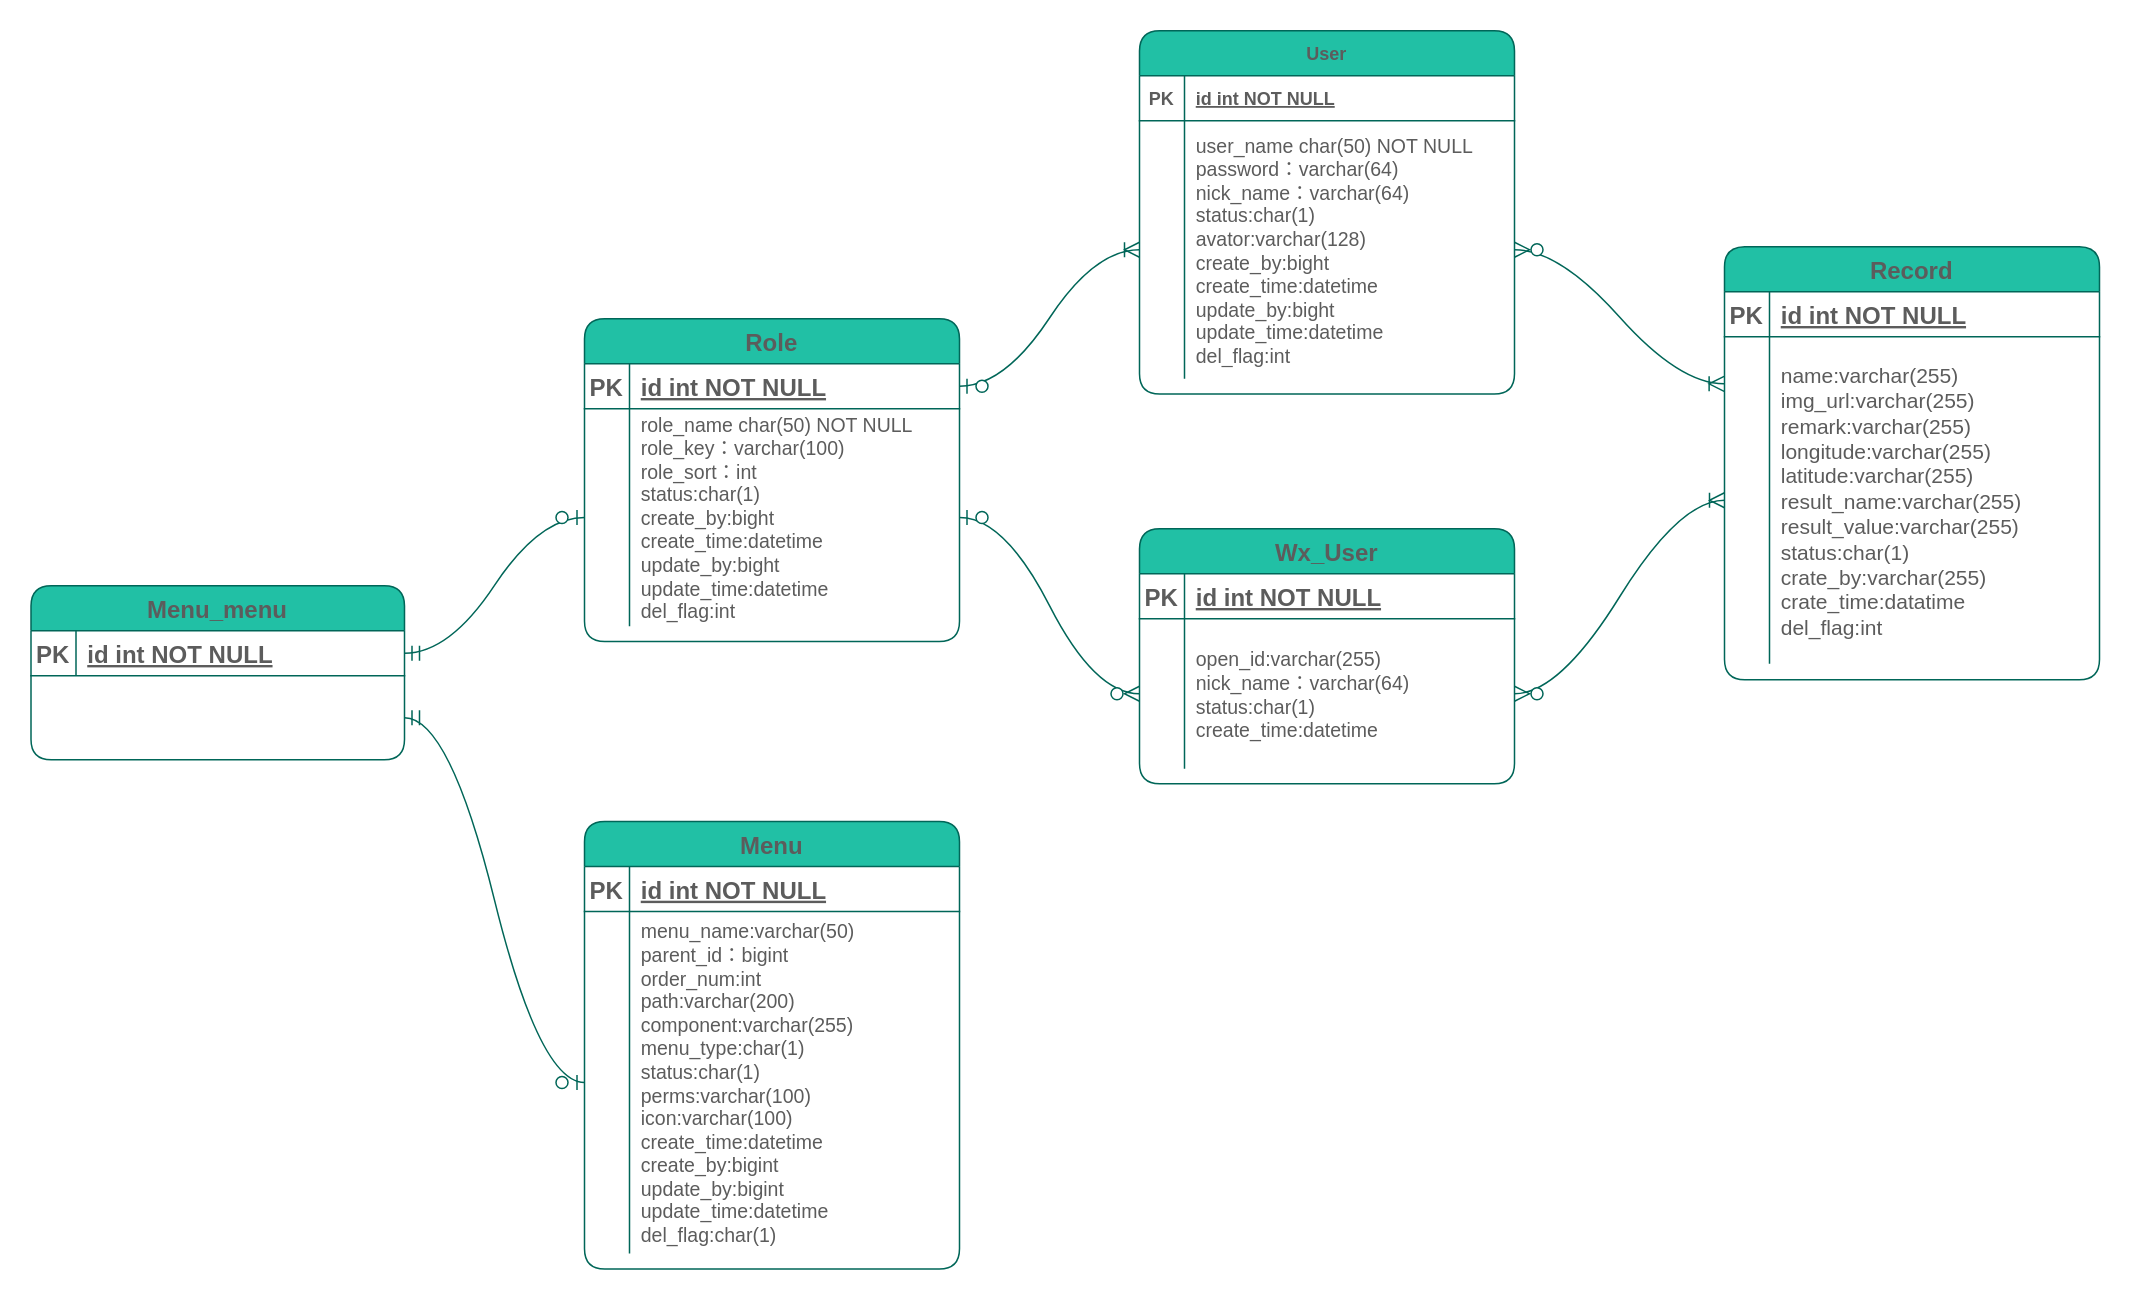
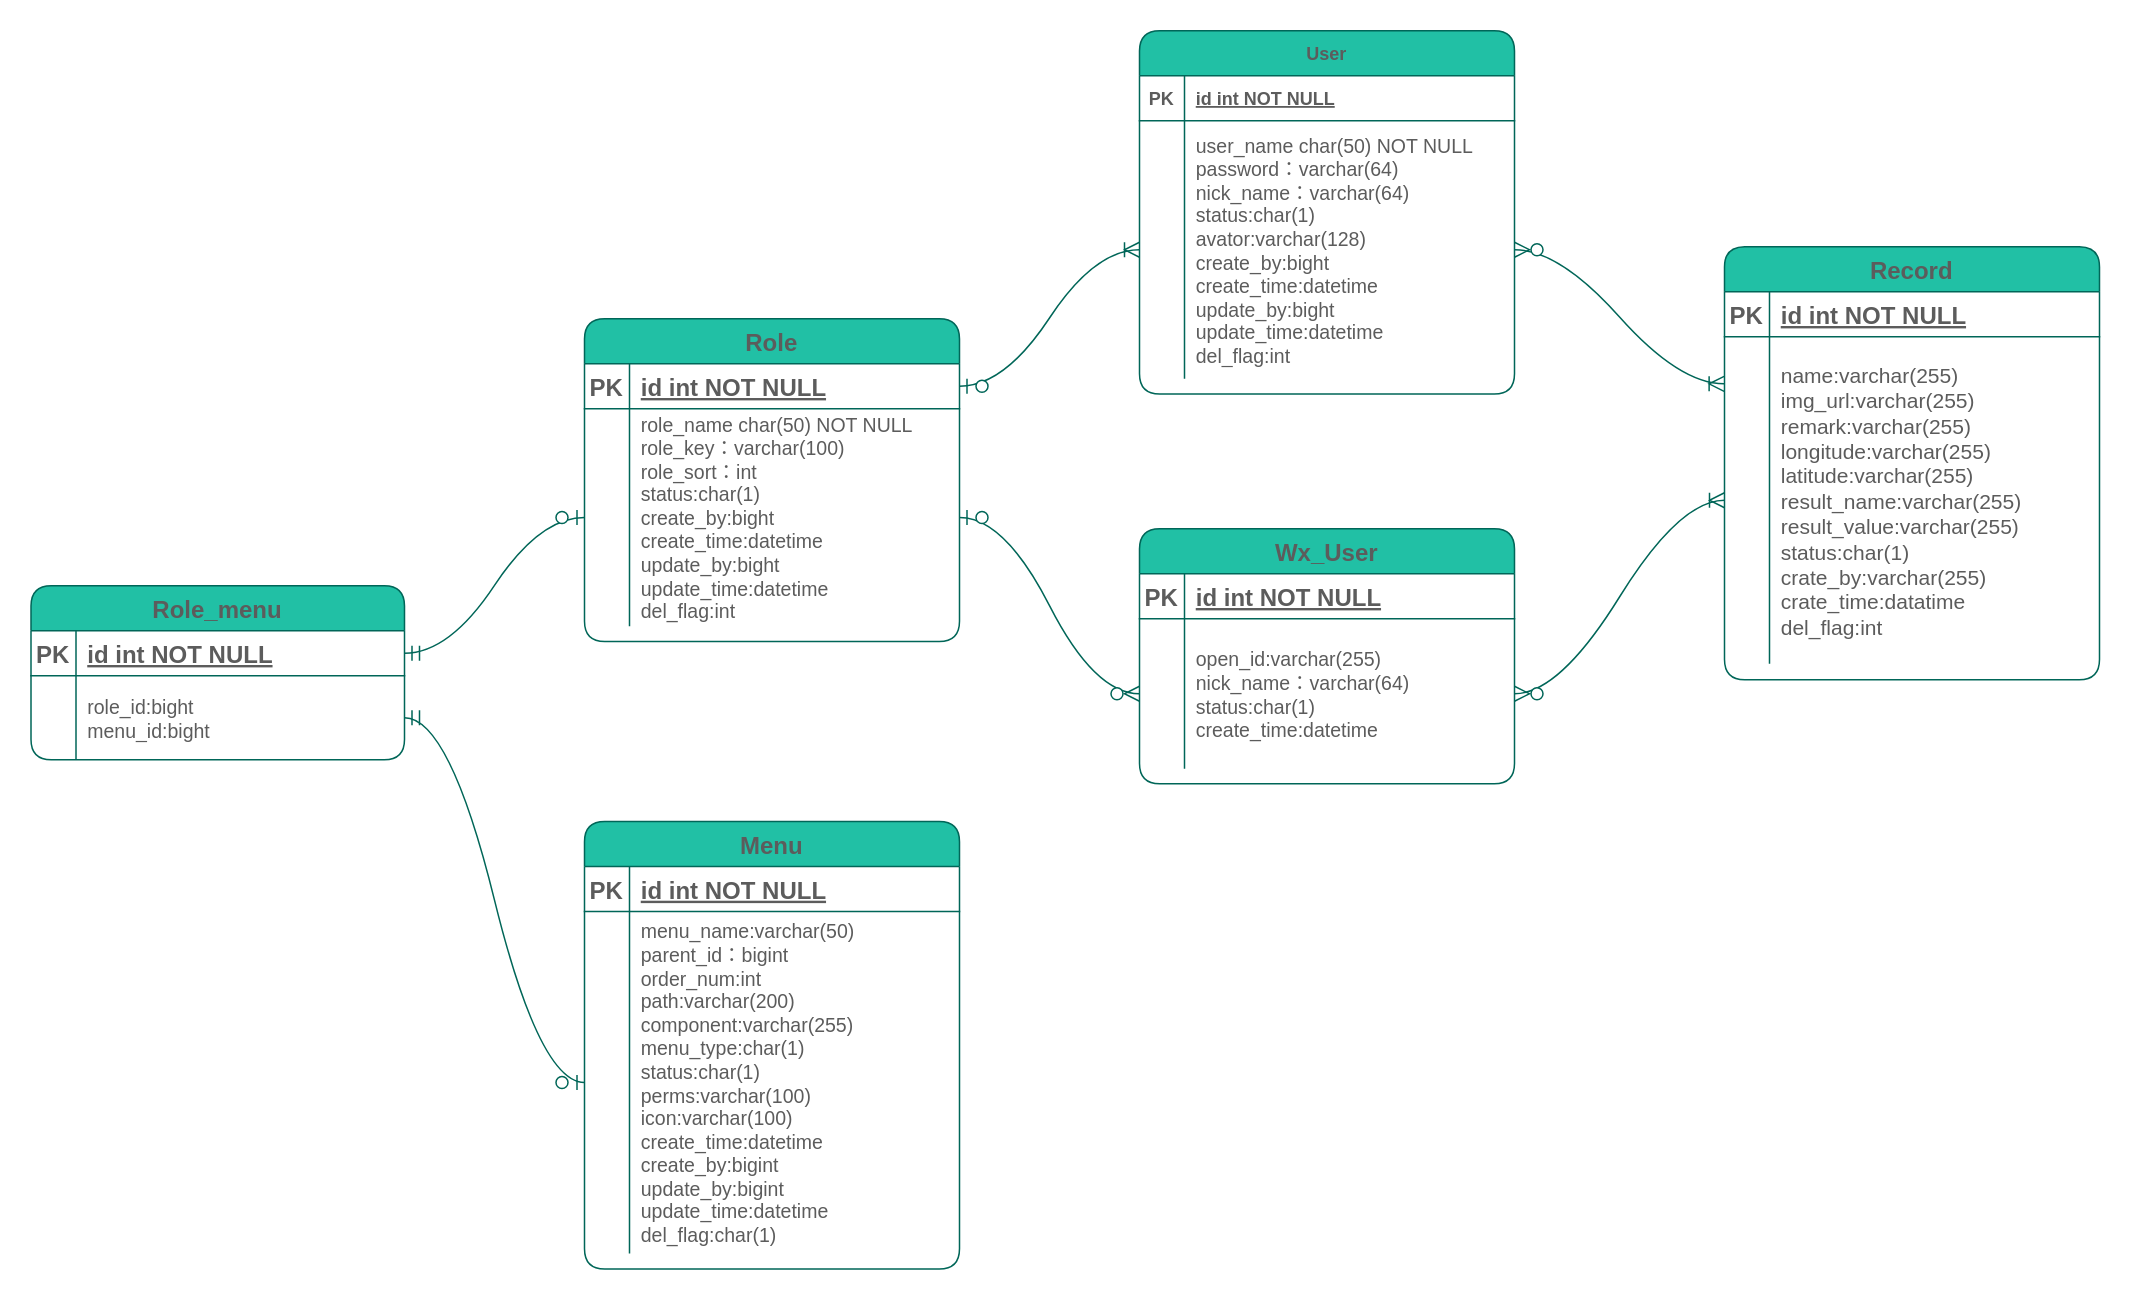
node "Menu_menu": label "Menu_menu" -> "Role_menu"
node "role_id:bight menu_id:bight": added
